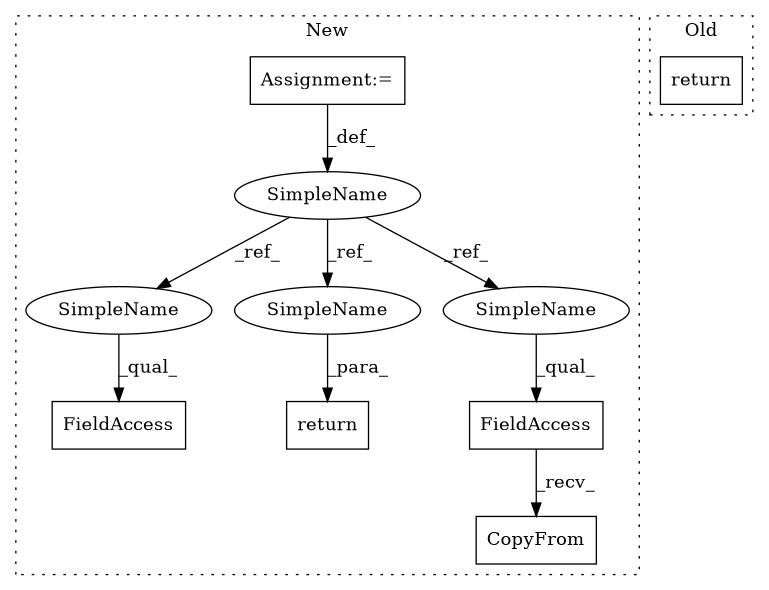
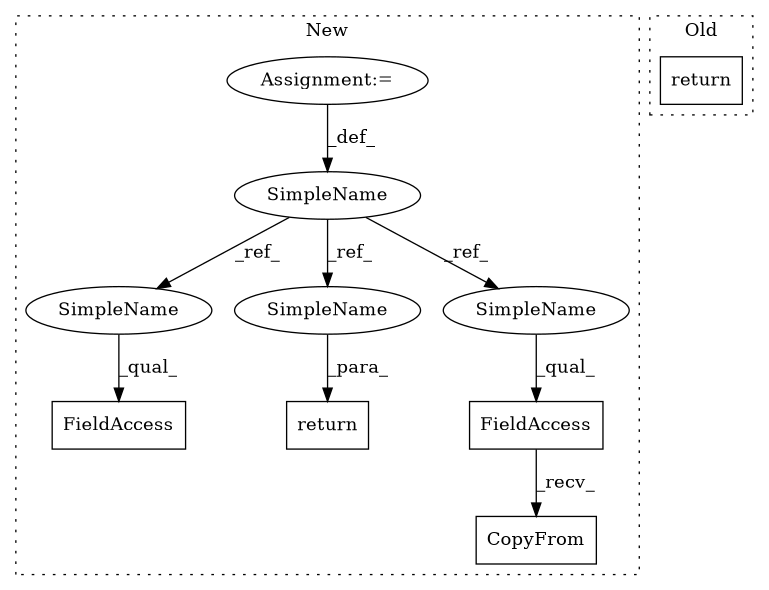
node "Assignment:=": shape box -> ellipse
